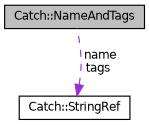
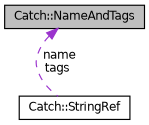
edge "Catch::NameAndTags" -> "Catch::StringRef": reversed
